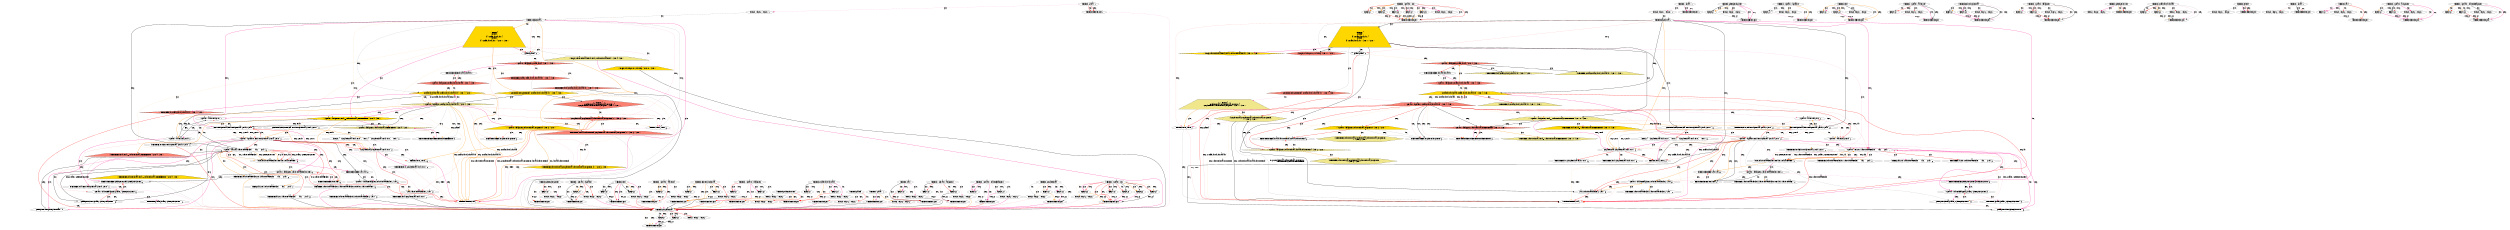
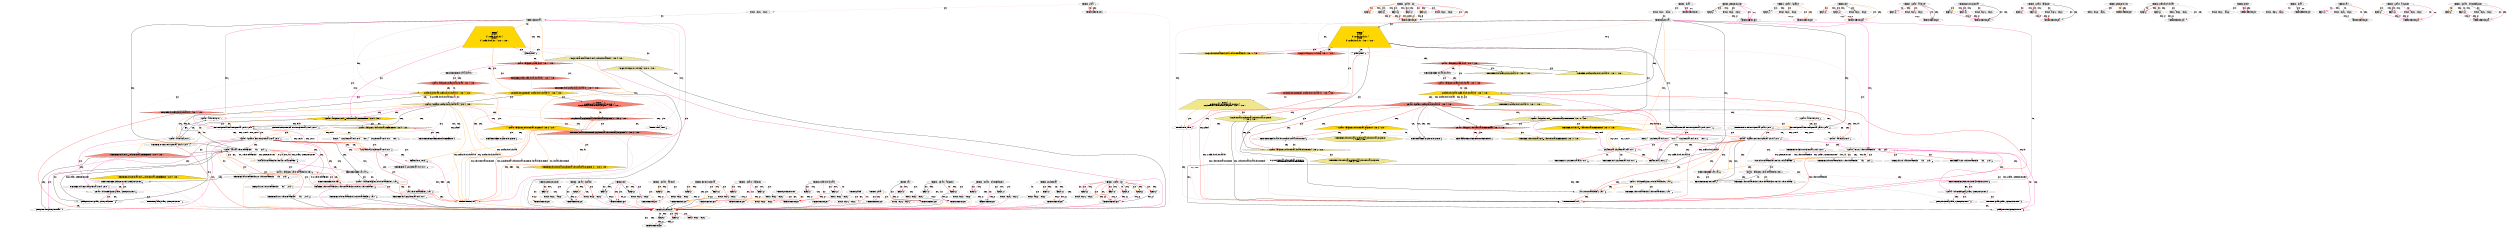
node "<(LOCAL,std.string error: std.string)<SUB>10</SUB>>": fillcolor gold -> khaki
